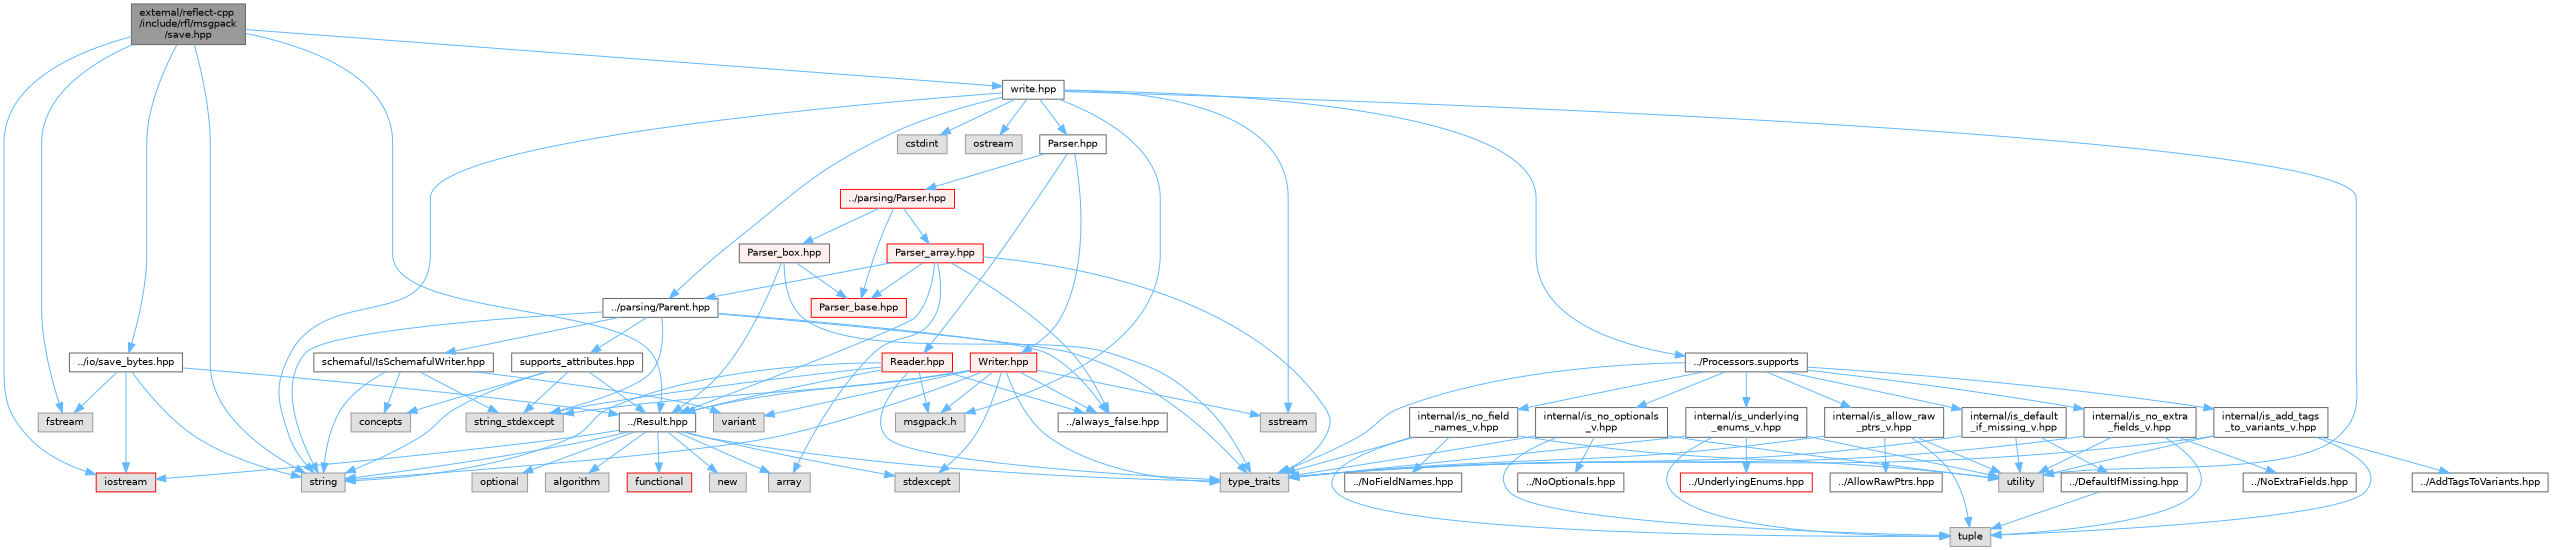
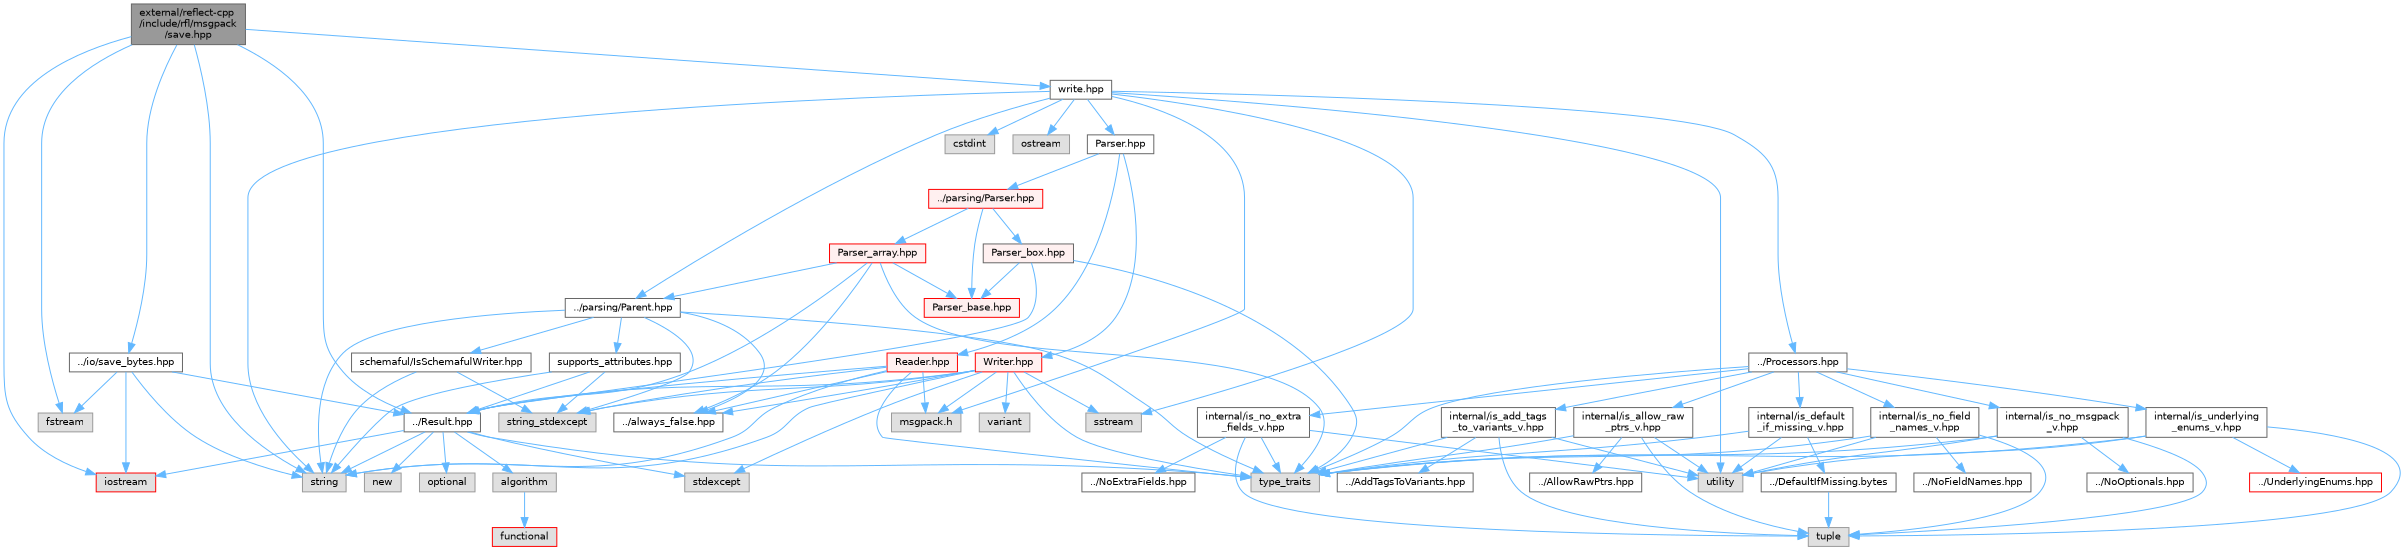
node "../Processors.supports": label "../Processors.supports" -> "../Processors.hpp"
edge "schemaful/IsSchemafulWriter.hpp" -> "variant": removed
node "concepts": removed
node "internal/is_no_optionals _v.hpp": label "internal/is_no_optionals _v.hpp" -> "internal/is_no_msgpack _v.hpp"
edge "../Result.hpp" -> "functional": now "algorithm" -> "functional"
node "array": removed
node "../DefaultIfMissing.hpp": label "../DefaultIfMissing.hpp" -> "../DefaultIfMissing.bytes"
